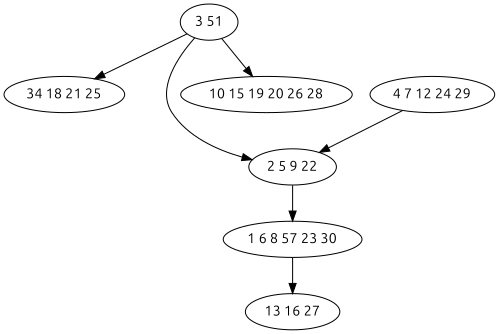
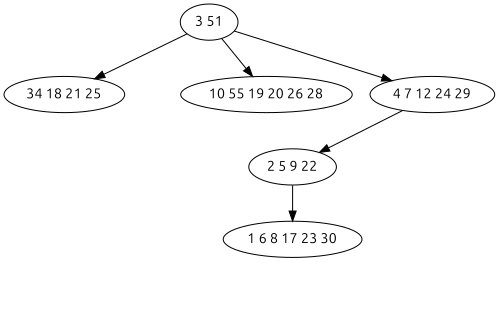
node "10 15 19 20 26 28": label "10 15 19 20 26 28" -> "10 55 19 20 26 28"
edge "3 51" -> "2 5 9 22": now "3 51" -> "4 7 12 24 29"
node "1 6 8 57 23 30": label "1 6 8 57 23 30" -> "1 6 8 17 23 30"
node "13 16 27": removed
